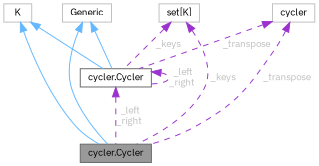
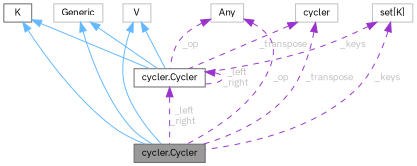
node "K": color grey75 -> gray40
node "V": added
node "Any": added
